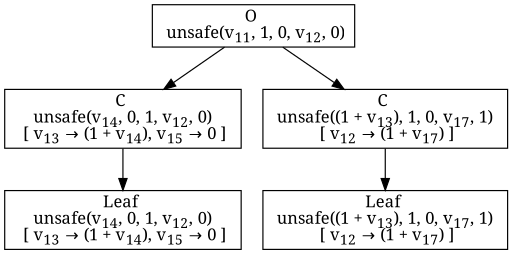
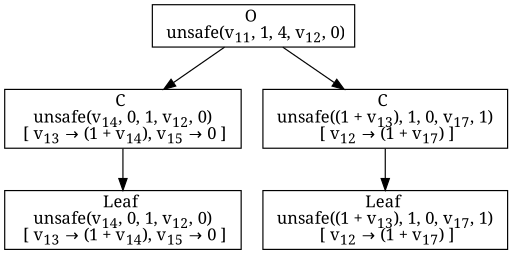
node "O": text ", 1, 0, v" -> ", 1, 4, v"
